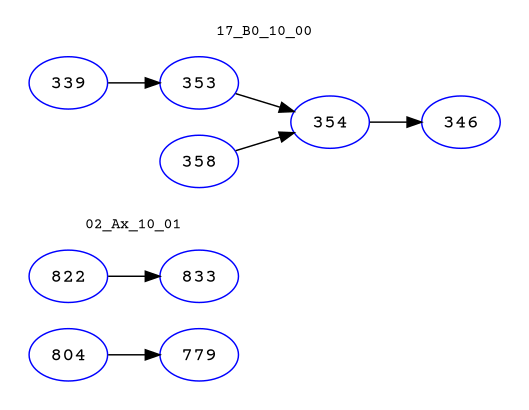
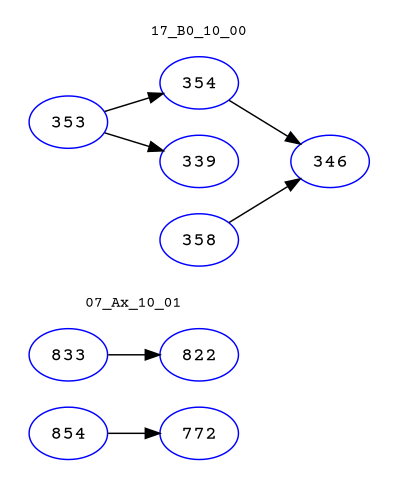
edge "339" -> "353": reversed
edge "358" -> "354": now "358" -> "346"
cluster "02_Ax_10_01": label "02_Ax_10_01" -> "07_Ax_10_01"
edge "822" -> "833": reversed
node "804": label "804" -> "854"
node "779": label "779" -> "772"
